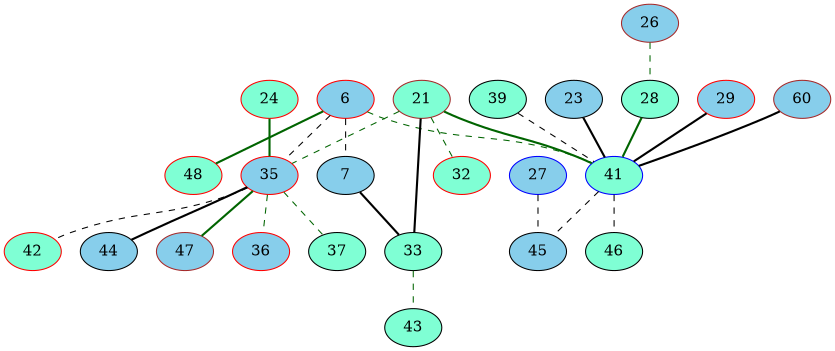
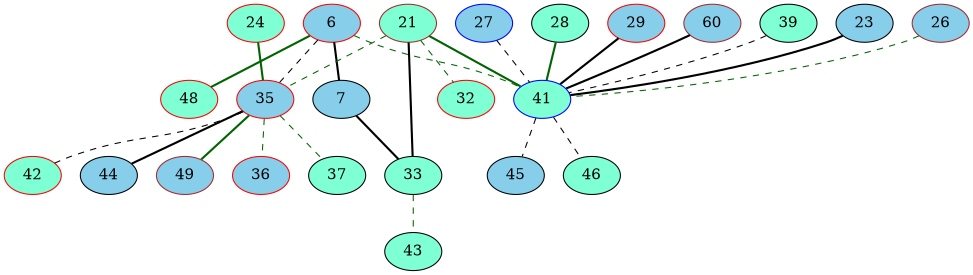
edge "26" -- "28": now "26" -- "41"
edge "6" -- "7": style dashed -> bold
edge "27" -- "45": now "27" -- "41"
node "47": label "47" -> "49"
